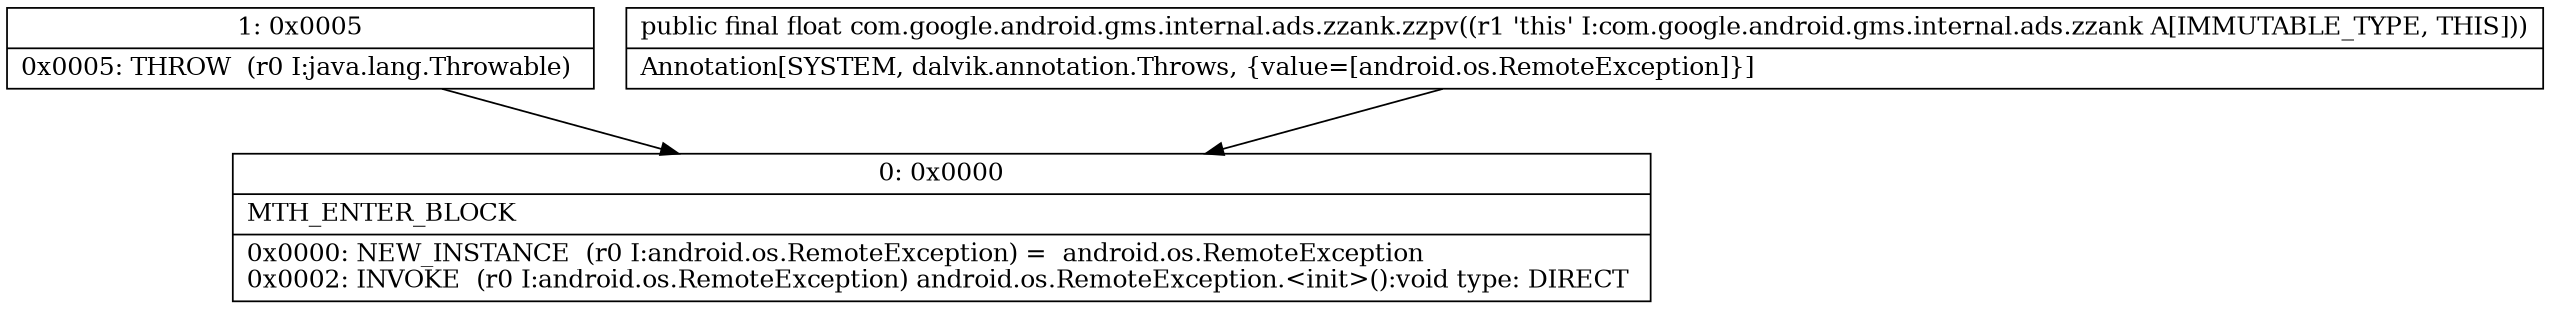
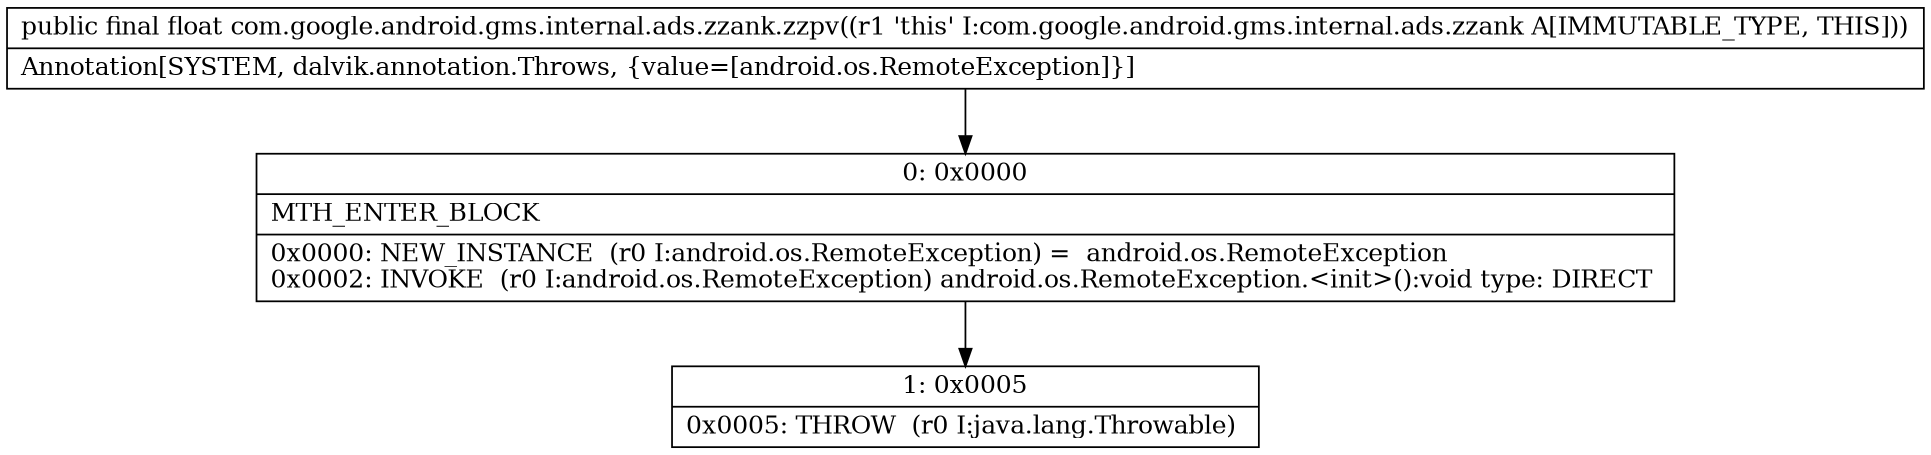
edge "1: 0x0005" -> "0: 0x0000": reversed
